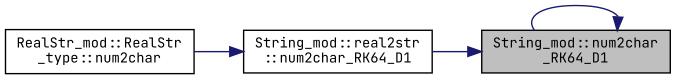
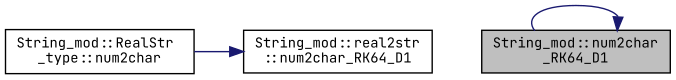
node "RealStr_mod::RealStr _type::num2char": label "RealStr_mod::RealStr _type::num2char" -> "String_mod::RealStr _type::num2char"
edge "String_mod::real2str ::num2char_RK64_D1" -> "String_mod::num2char _RK64_D1": removed
